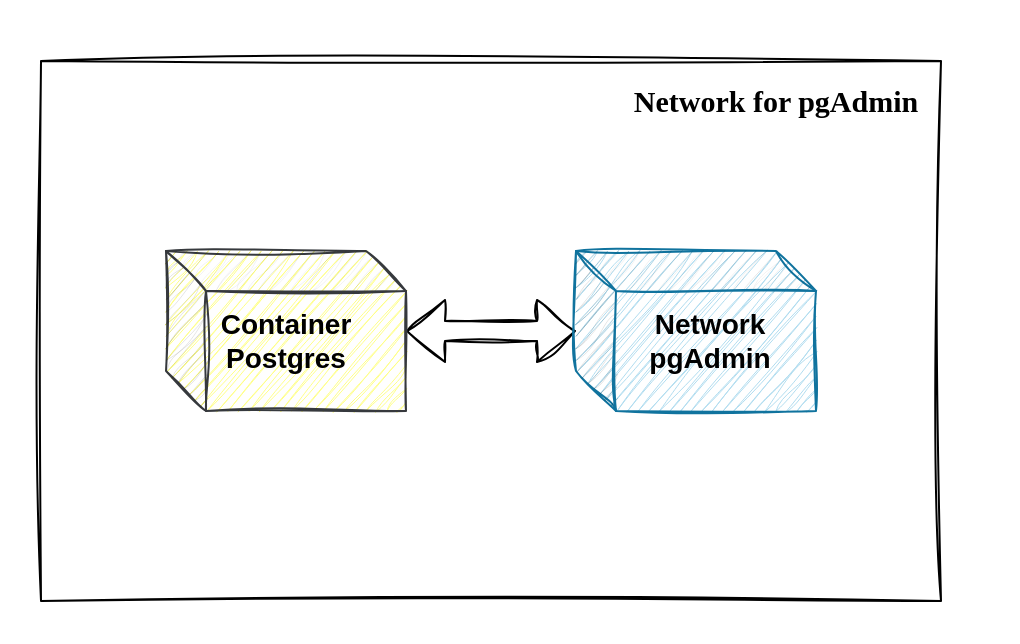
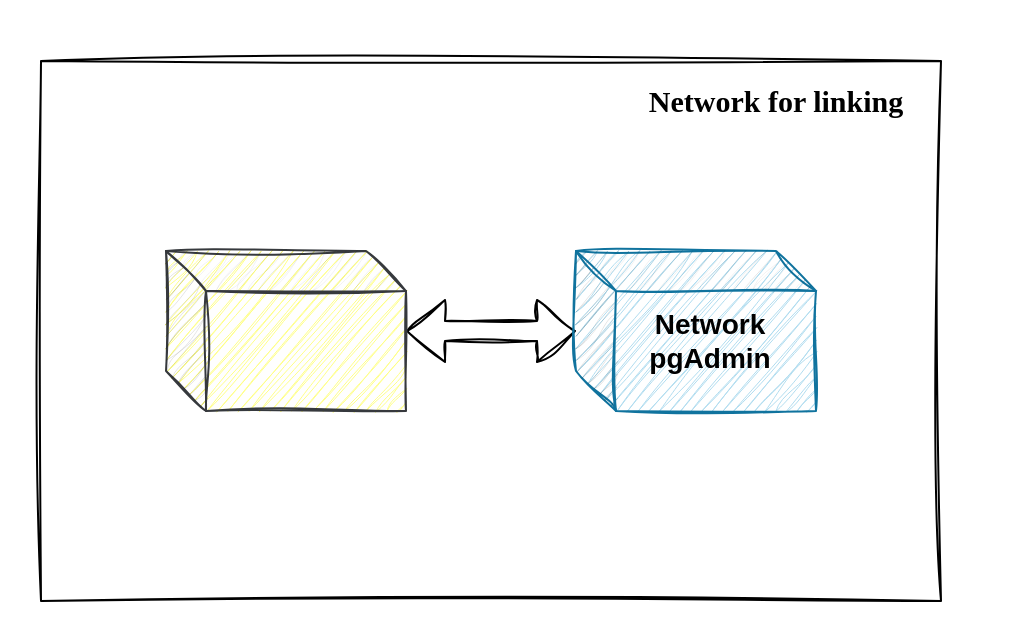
node "Network for pgAdmin": label "Network for pgAdmin" -> "Network for linking"
node "Container Postgres": removed
